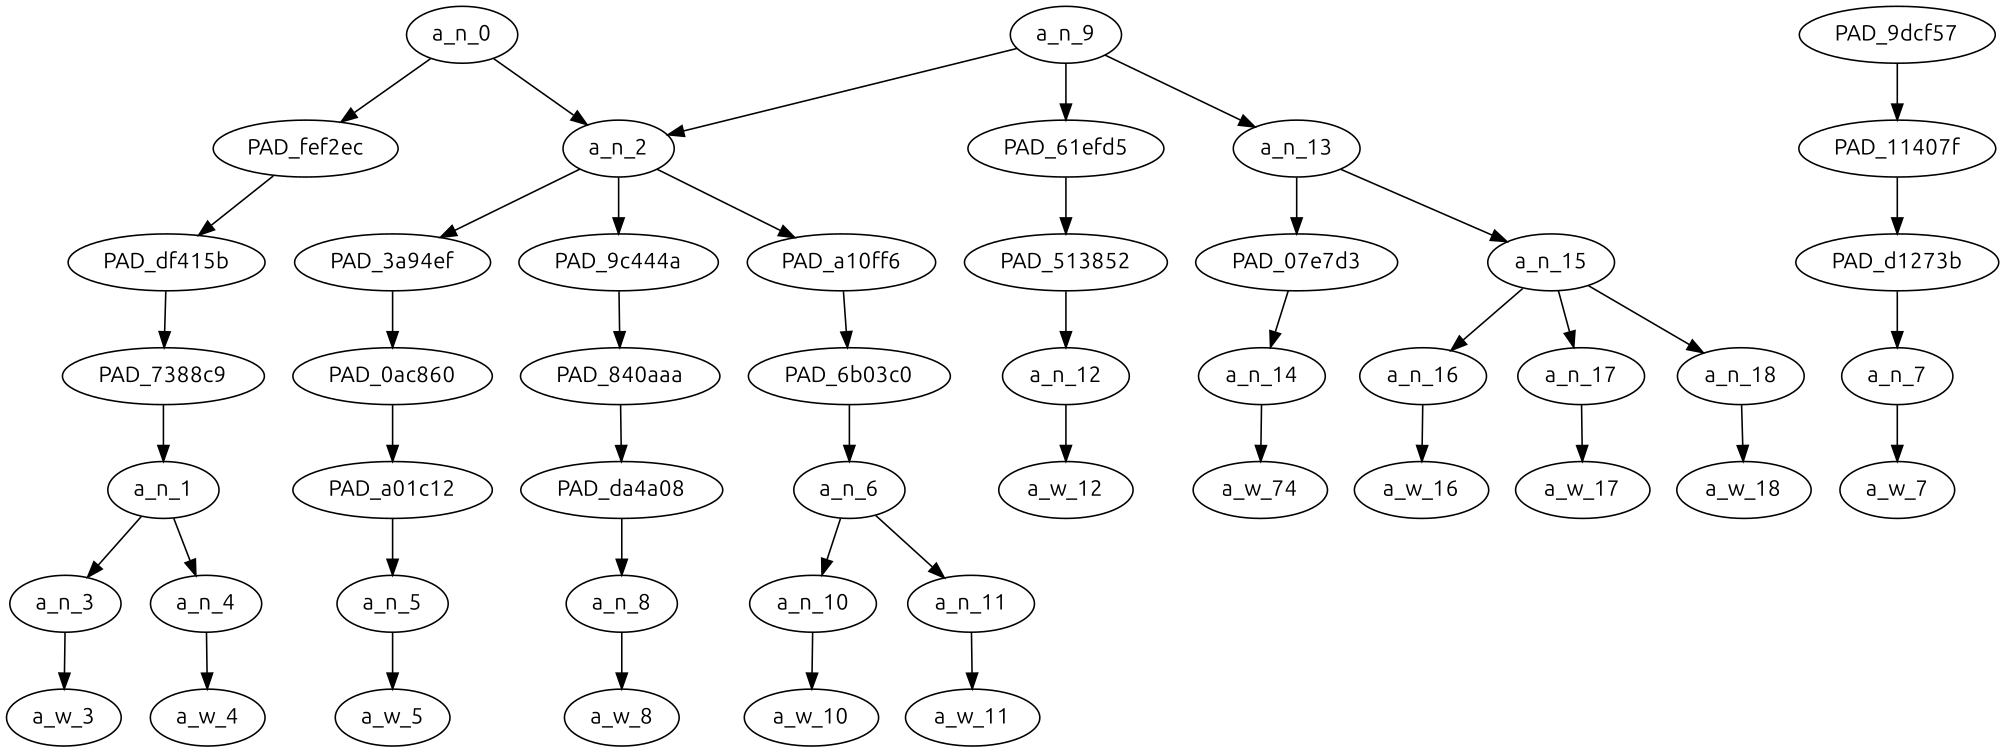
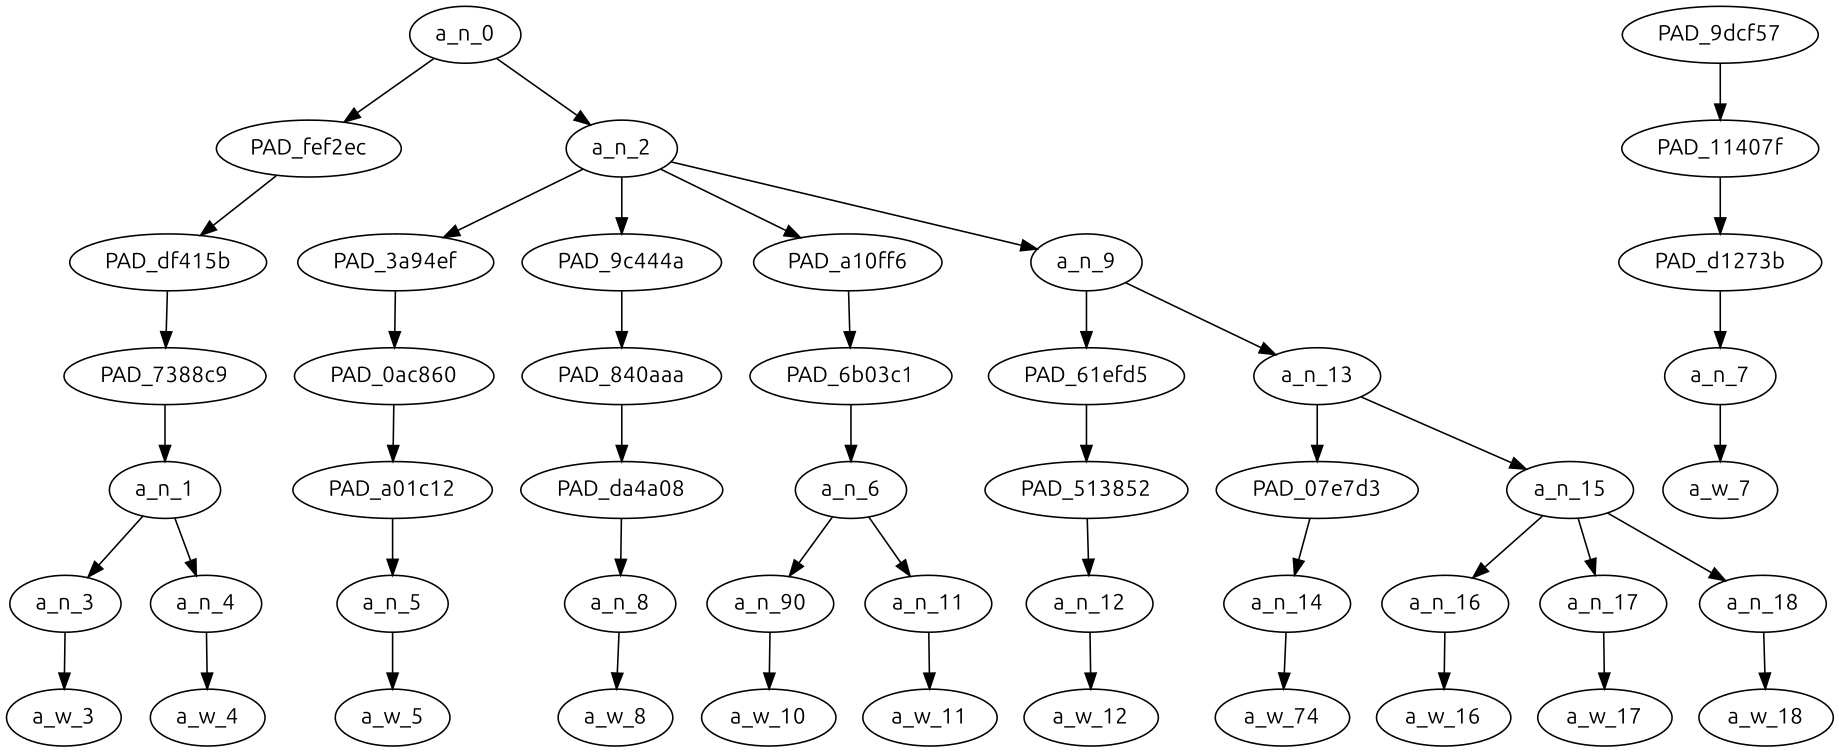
edge "a_n_9" -> "a_n_2": reversed
node "PAD_6b03c0": label "PAD_6b03c0" -> "PAD_6b03c1"
node "a_n_10": label "a_n_10" -> "a_n_90"
